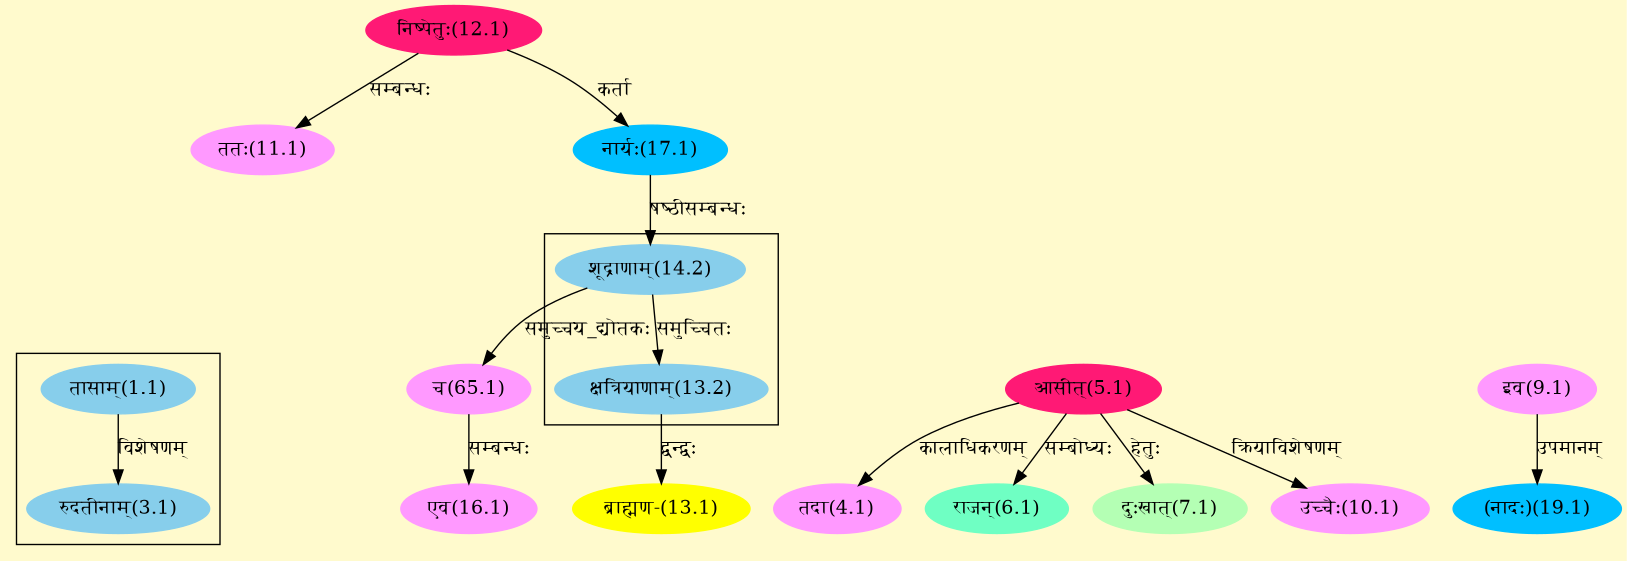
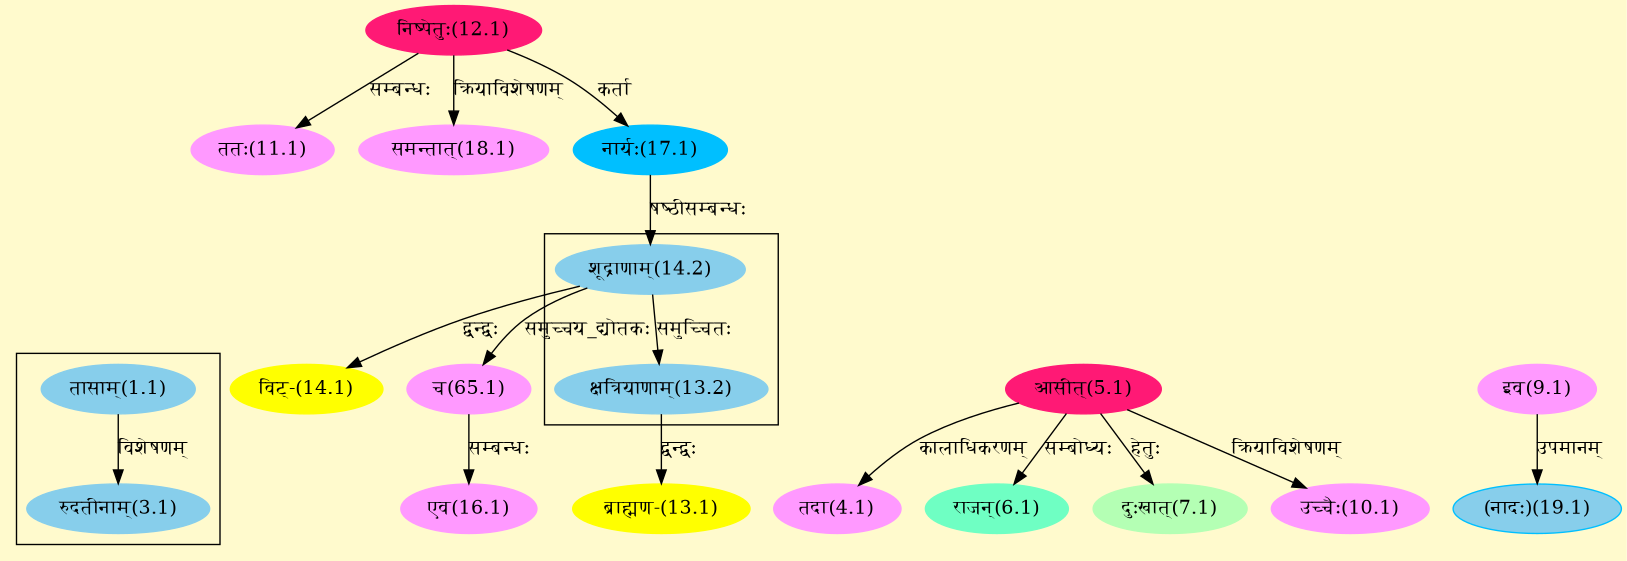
node "समन्तात्(18.1)": added
node "विट्-(14.1)": added
node "(नादः)(19.1)": fillcolor #00bfff -> #87ceeb
